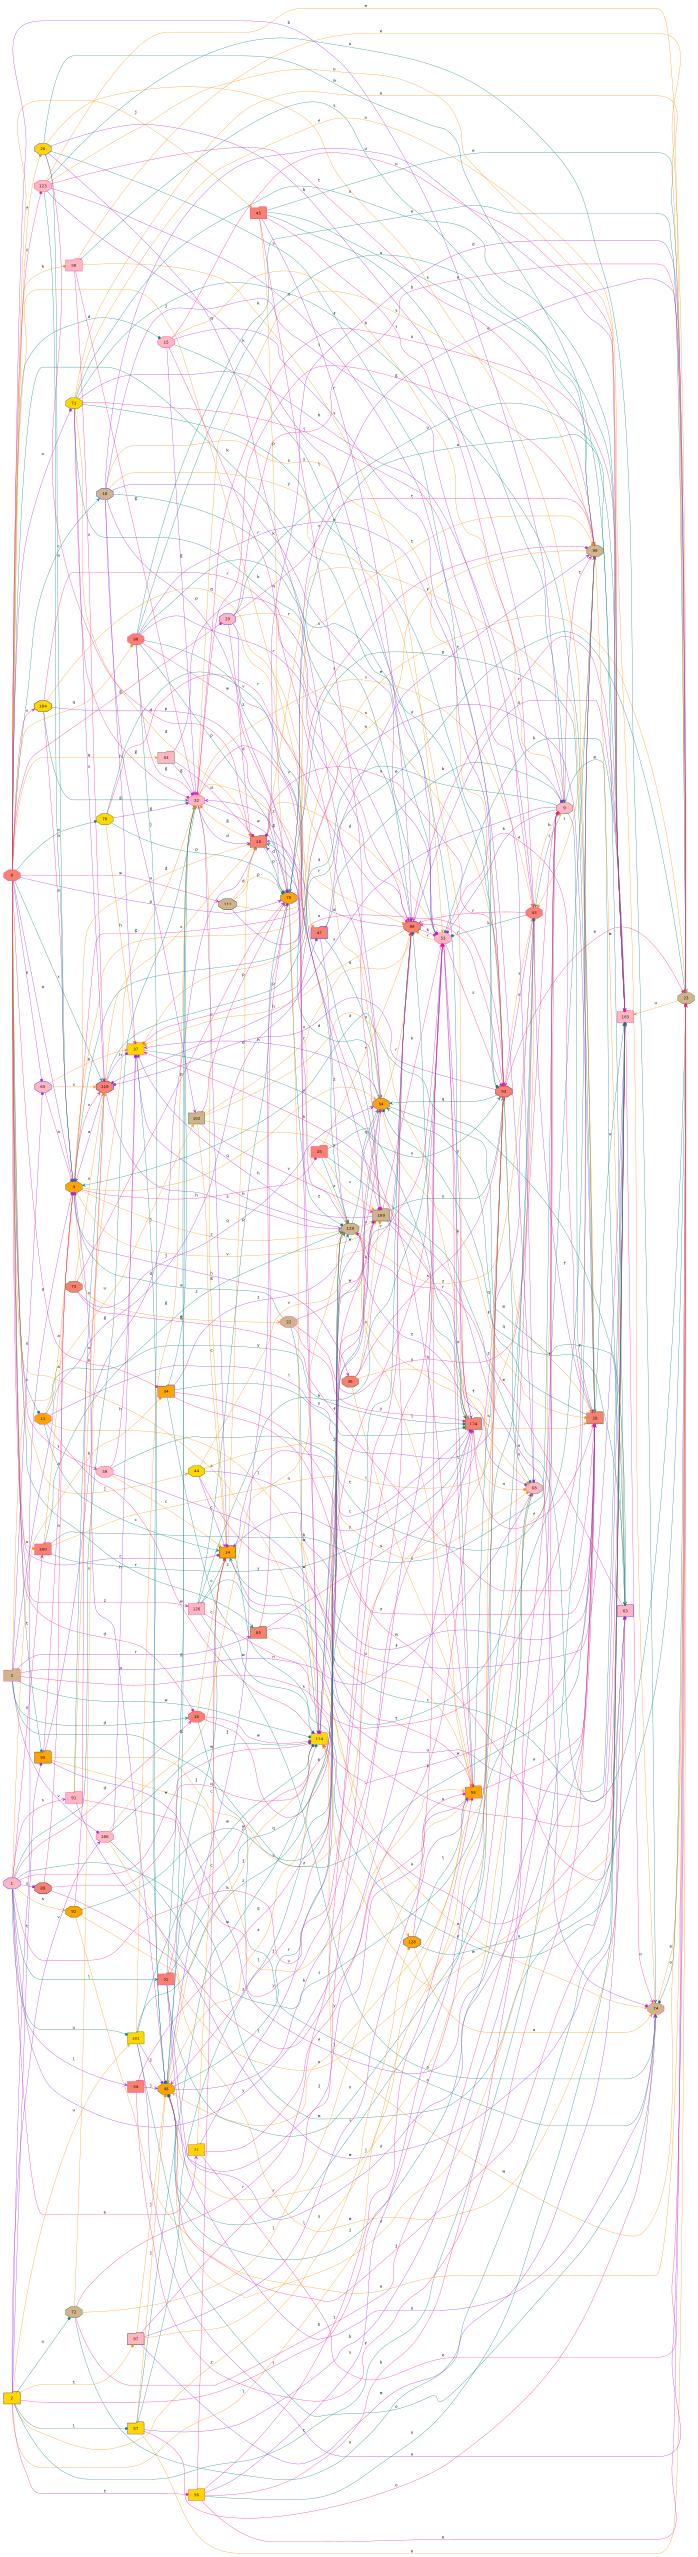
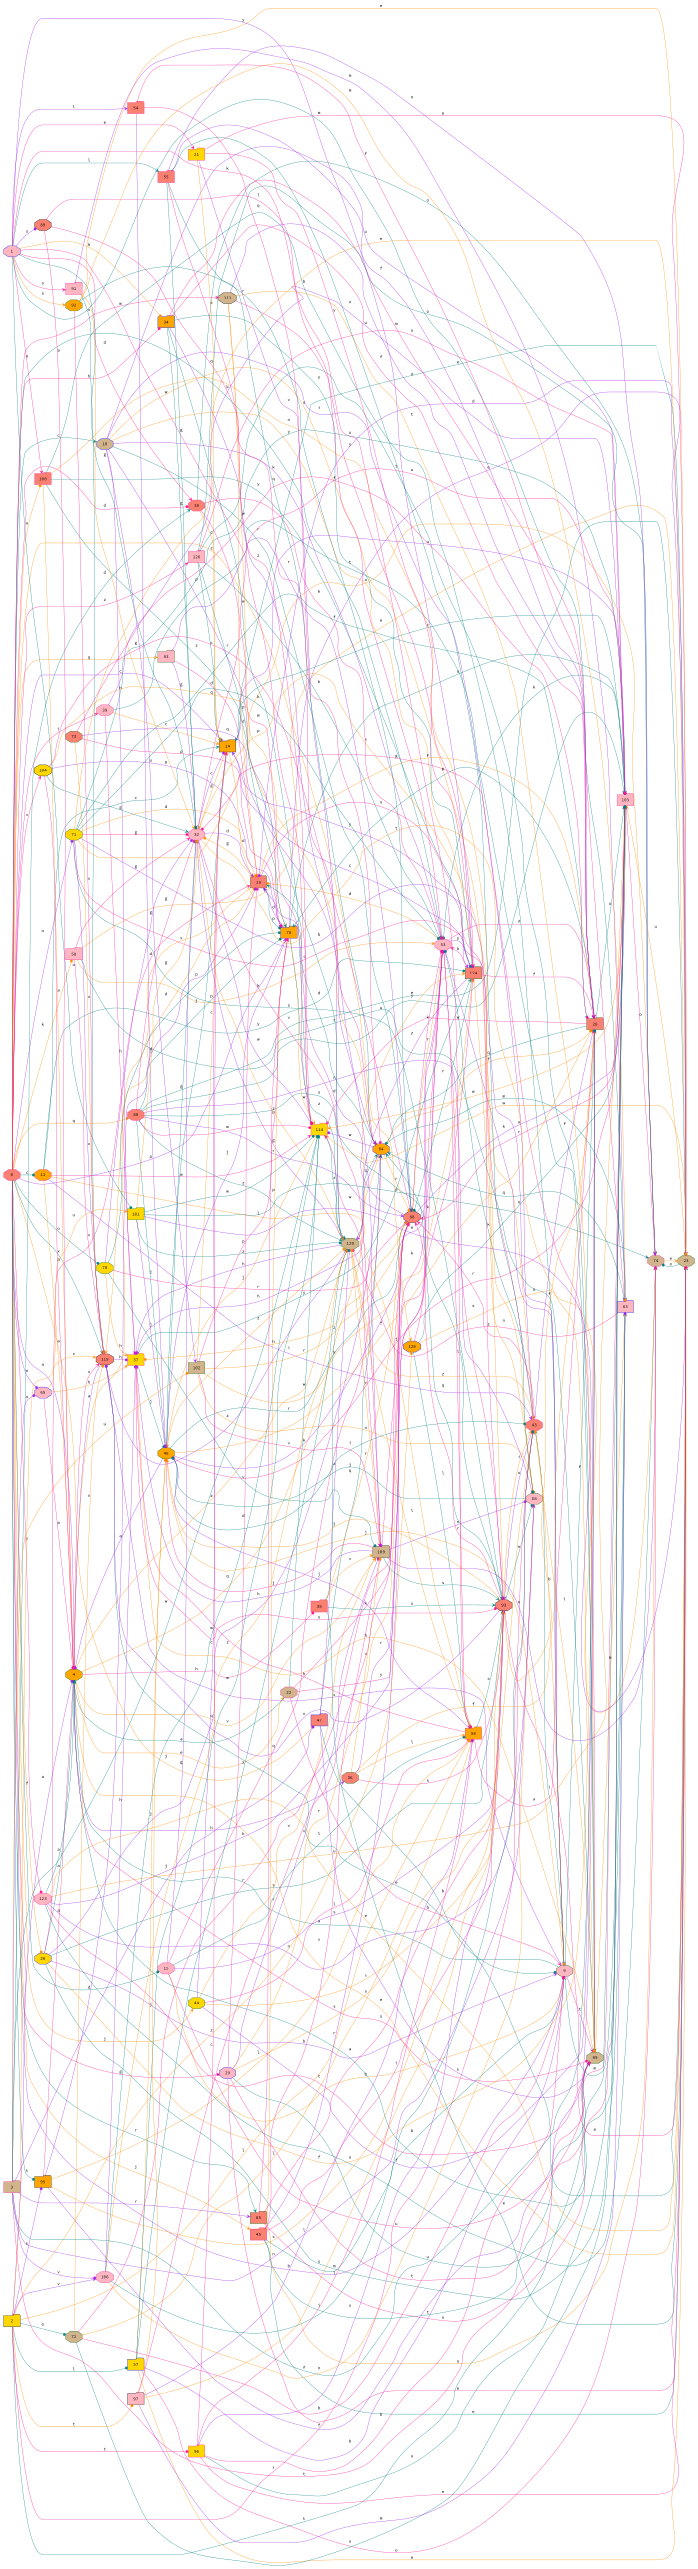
node "78": shape octagon -> folder
edge "3" -> "102": arrowhead vee -> dot
edge "91" -> "124": now "111" -> "124"
